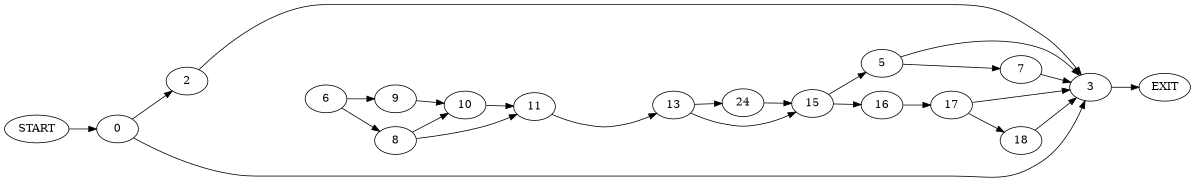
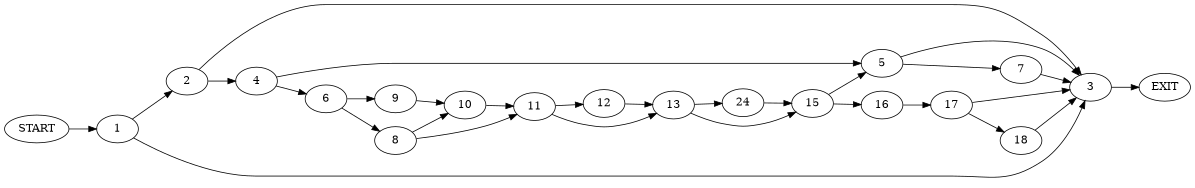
node "4": added
node "12": added
node "0": label "0" -> "1"
